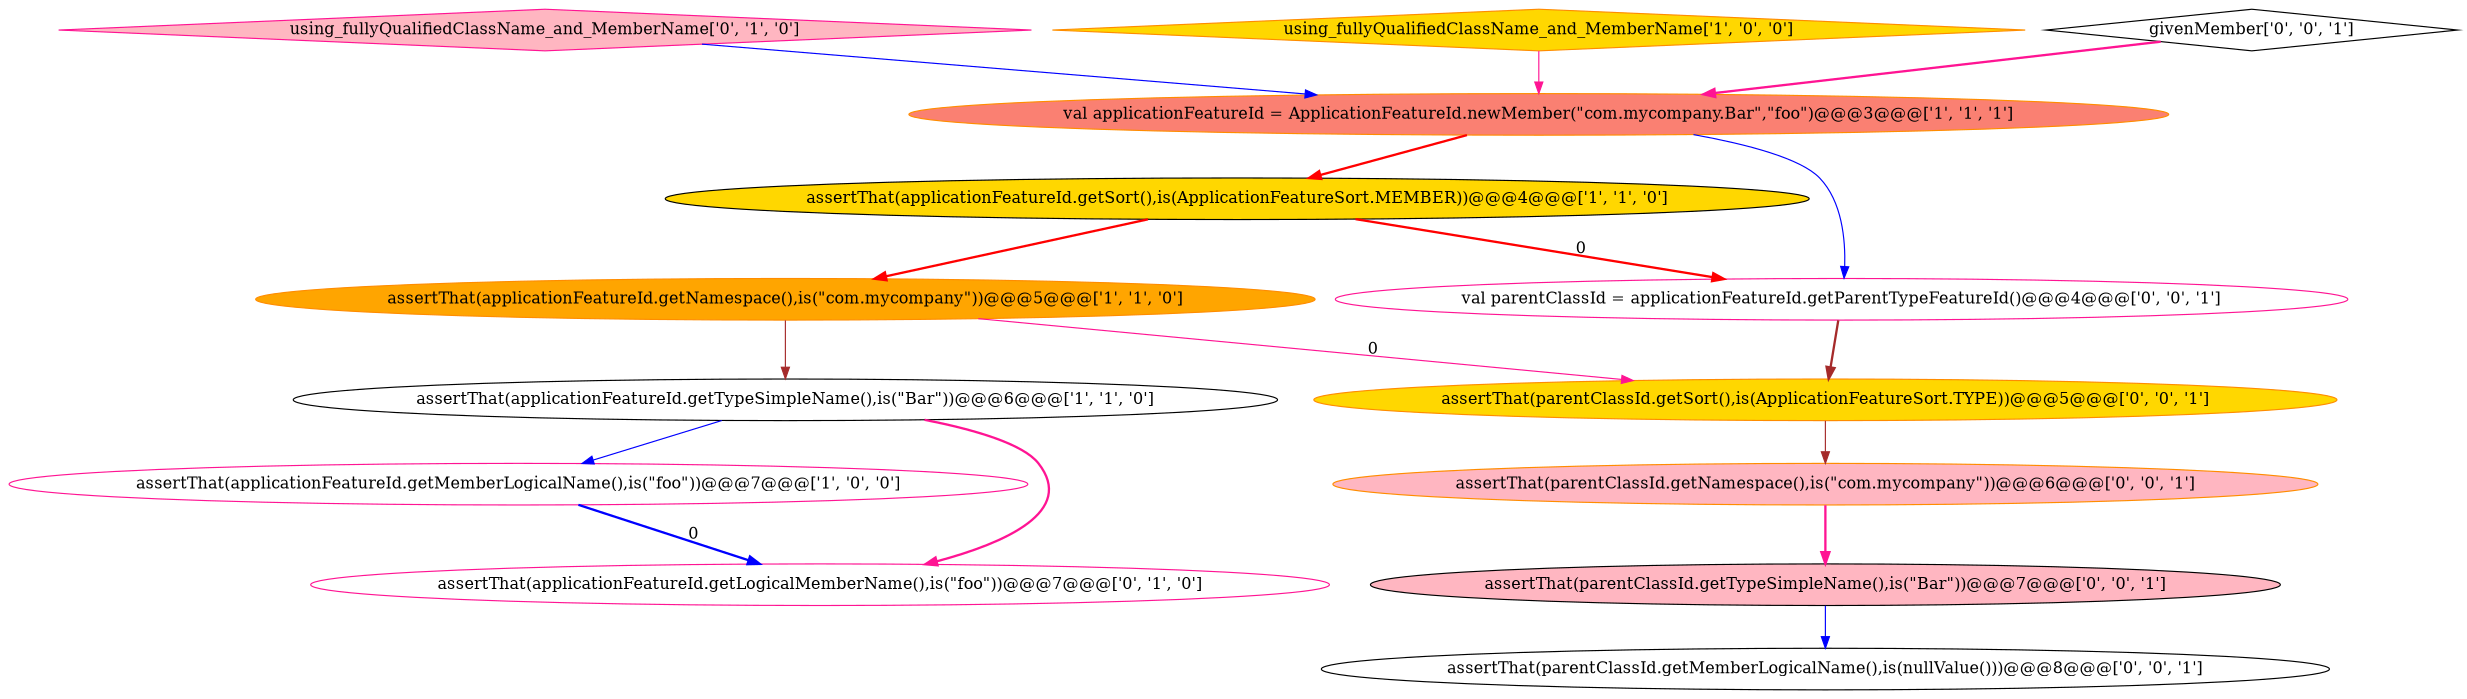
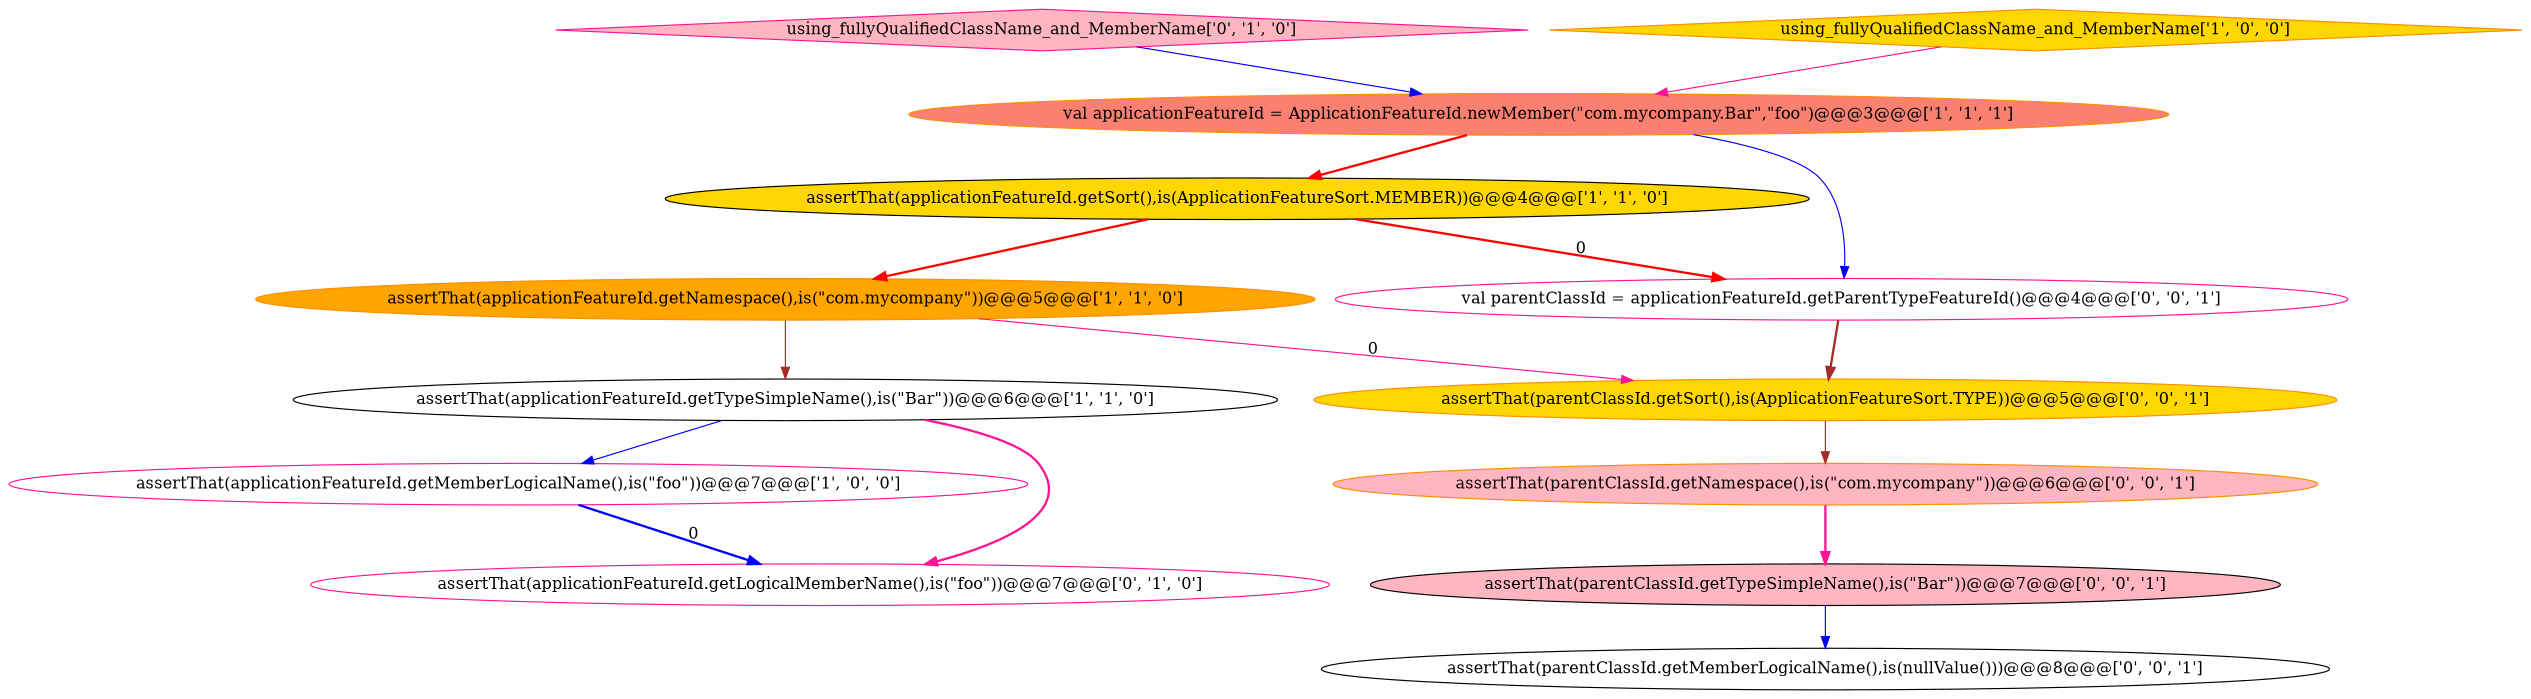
node "givenMember['0', '0', '1']": removed
